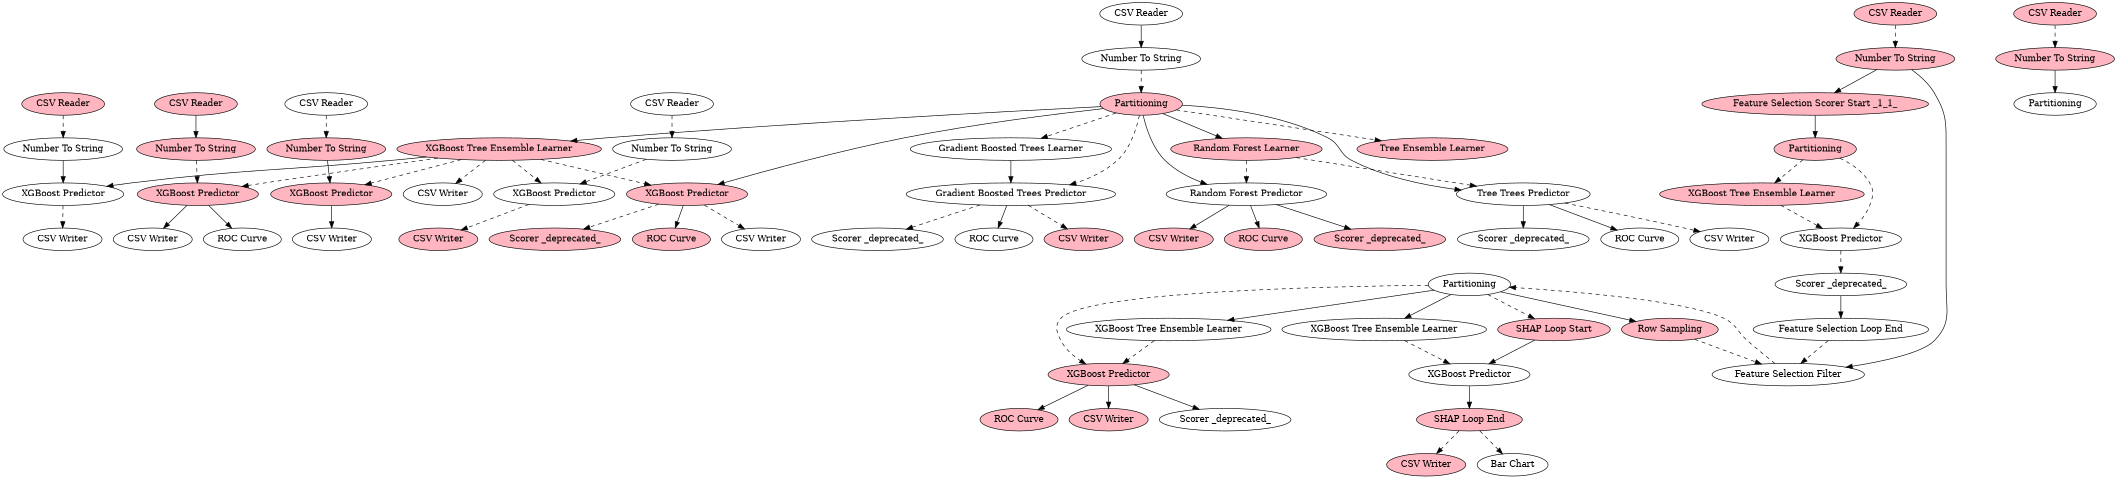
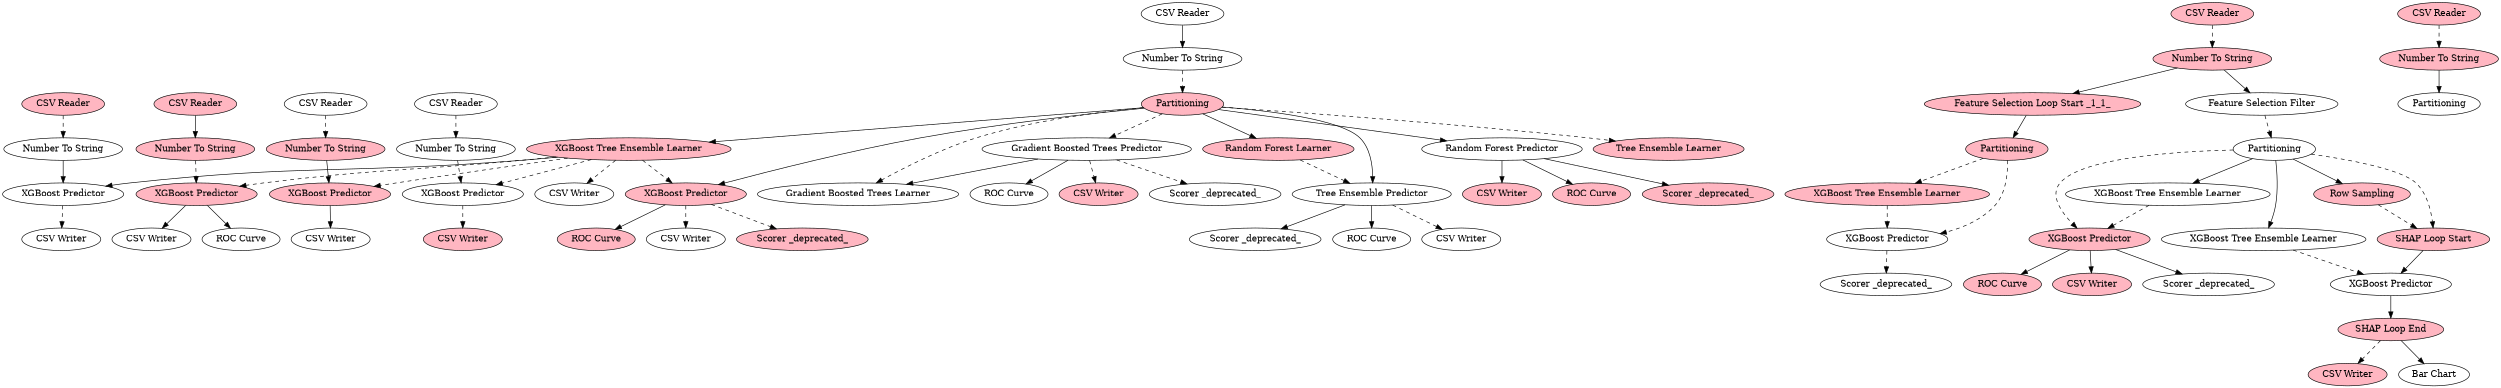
node "Feature Selection Scorer Start _1_1_": label "Feature Selection Scorer Start _1_1_" -> "Feature Selection Loop Start _1_1_"
edge "Gradient Boosted Trees Learner" -> "Gradient Boosted Trees Predictor": reversed
edge "Random Forest Learner" -> "Random Forest Predictor": removed
node "Tree Trees Predictor": label "Tree Trees Predictor" -> "Tree Ensemble Predictor"
node "Feature Selection Loop End": removed
edge "Row Sampling" -> "Feature Selection Filter": now "Row Sampling" -> "SHAP Loop Start"
edge "SHAP Loop End" -> "Bar Chart": style dashed -> solid
